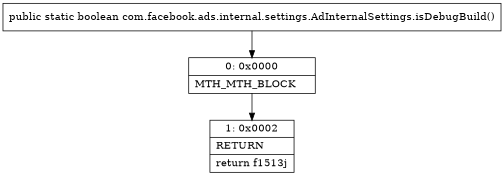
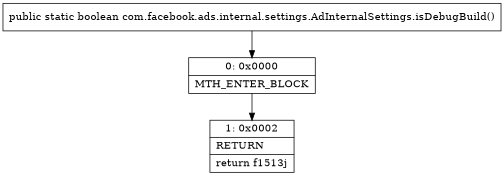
node "0: 0x0000": text "MTH_MTH_BLOCK" -> "MTH_ENTER_BLOCK"
